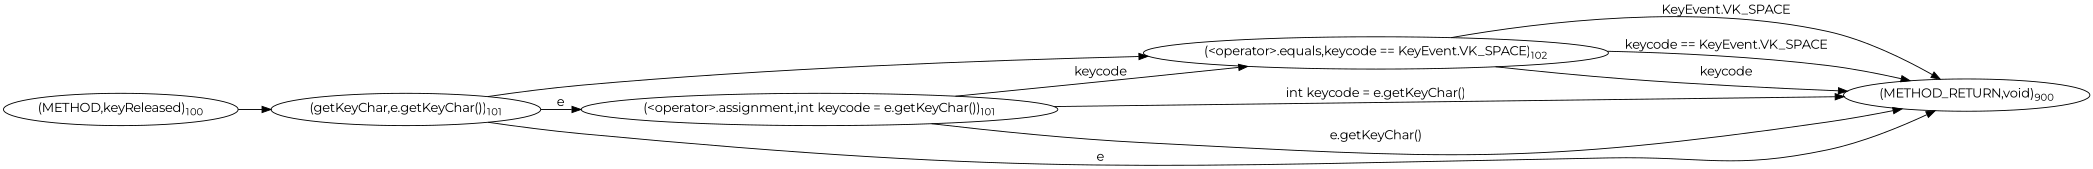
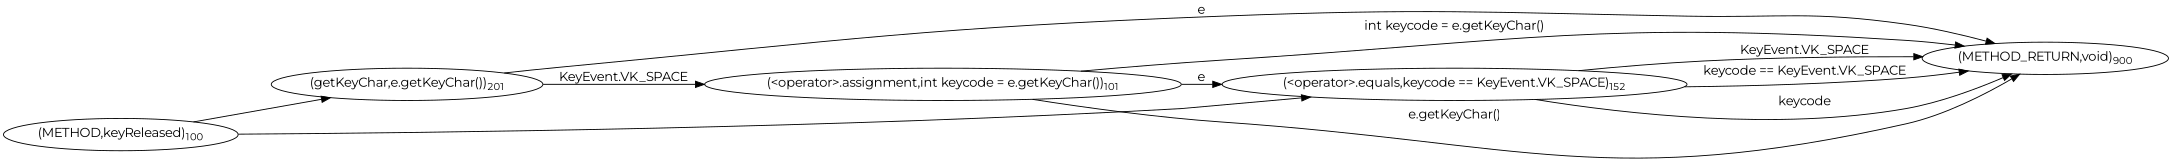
node "(<operator>.equals,keycode == KeyEvent.VK_SPACE)": text "102" -> "152"
edge "(getKeyChar,e.getKeyChar())" -> "(<operator>.equals,keycode == KeyEvent.VK_SPACE)": now "(METHOD,keyReleased)" -> "(<operator>.equals,keycode == KeyEvent.VK_SPACE)"
edge "(<operator>.assignment,int keycode = e.getKeyChar())" -> "(<operator>.equals,keycode == KeyEvent.VK_SPACE)": label "keycode" -> "e"
edge "(getKeyChar,e.getKeyChar())" -> "(<operator>.assignment,int keycode = e.getKeyChar())": label "e" -> "KeyEvent.VK_SPACE"
node "(getKeyChar,e.getKeyChar())": text "101" -> "201"
